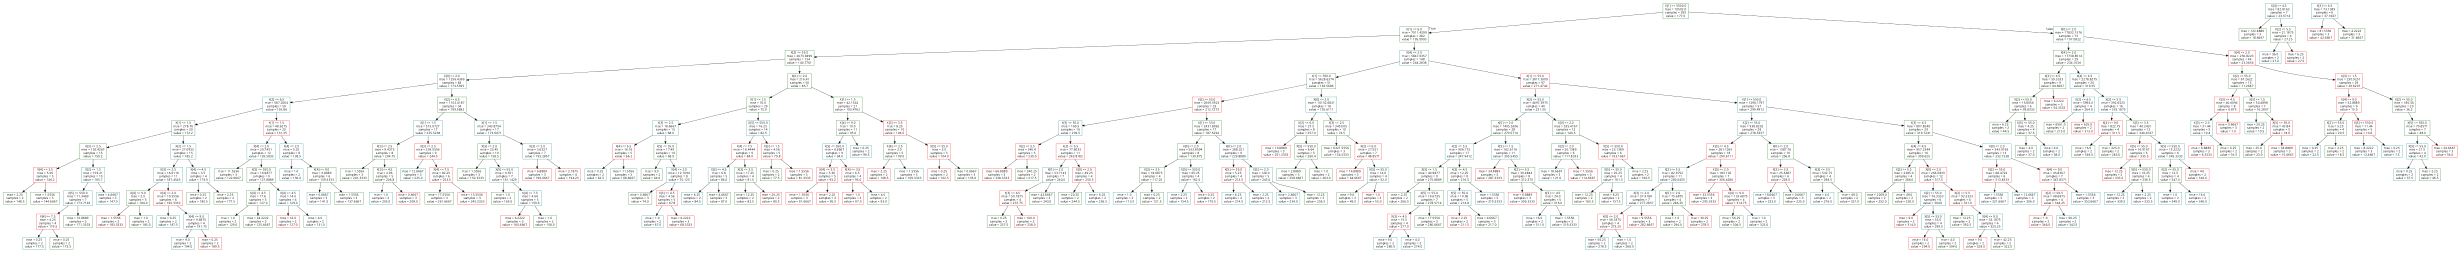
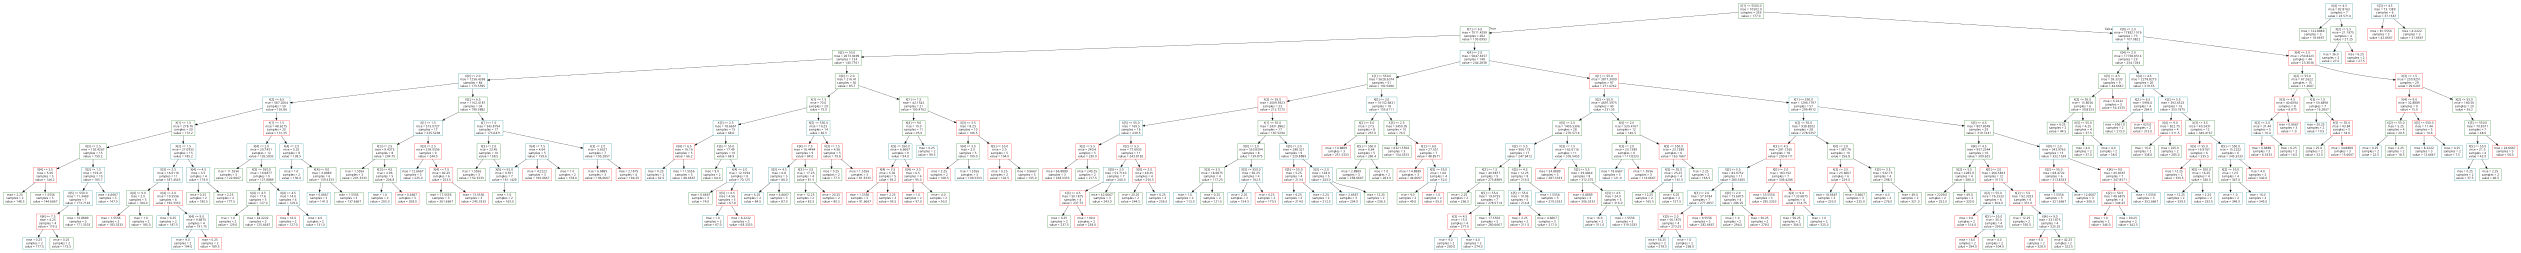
edge "X[5] <= 55.0 mse = 9.551 samples = 7 value = 161.1429" -> "X[4] <= 7.5 mse = 4.64 samples = 5 value = 159.6": reversed
